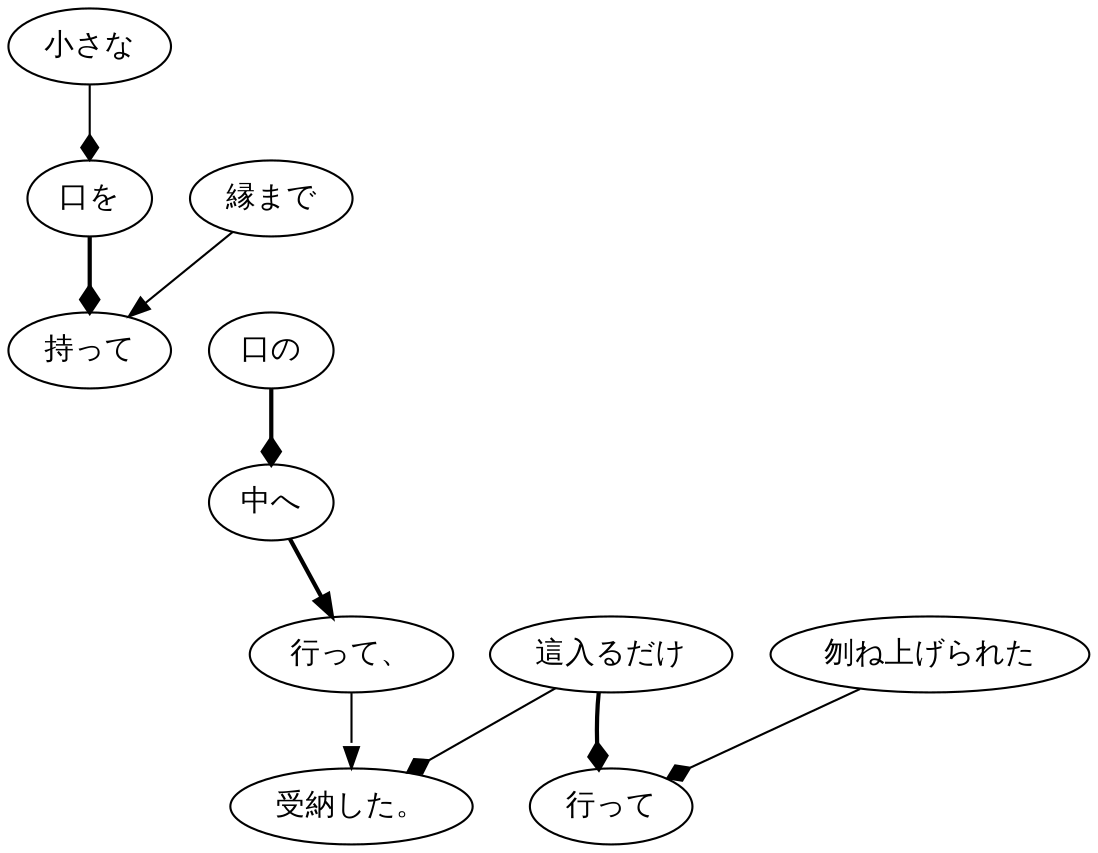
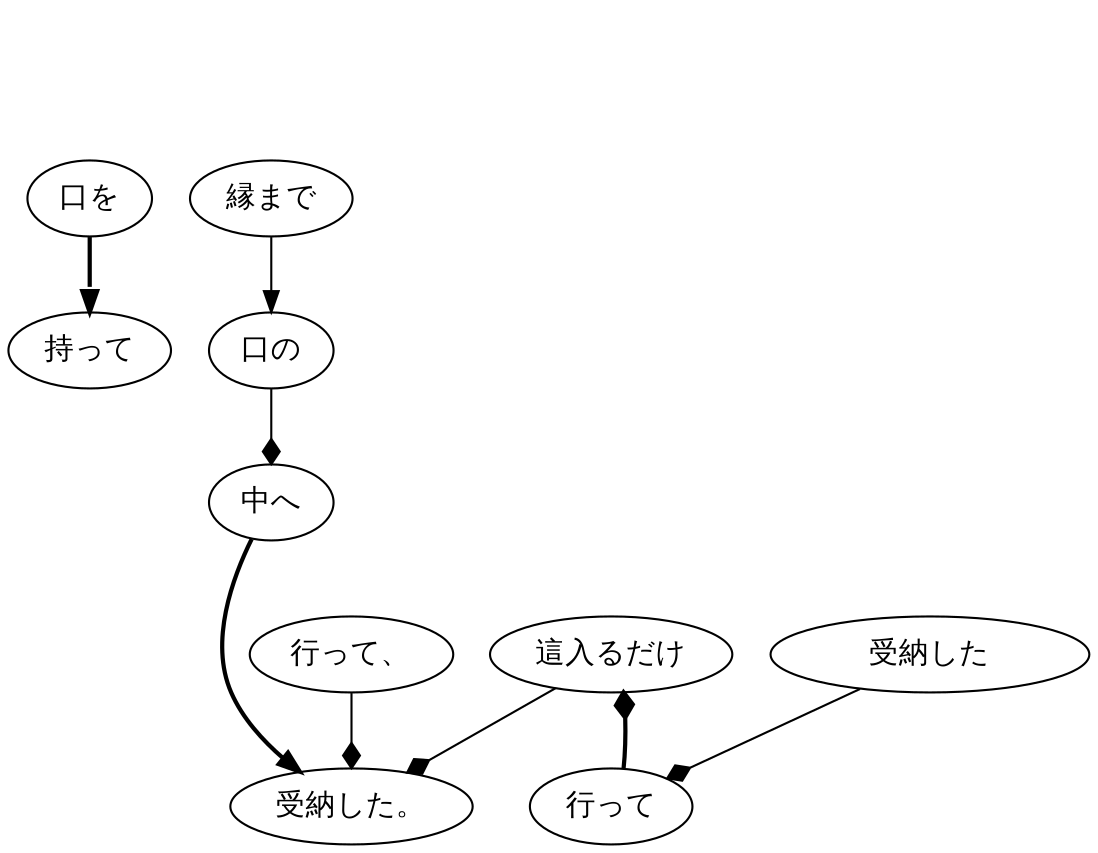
node "小さな": removed
edge "口を" -> "持って": arrowhead diamond -> normal
edge "縁まで" -> "持って": now "縁まで" -> "口の"
edge "口の" -> "中へ": style bold -> solid
edge "中へ" -> "行って、": now "中へ" -> "受納した。"
node "刎ね上げられた": label "刎ね上げられた" -> "受納した"
edge "行って、" -> "受納した。": arrowhead normal -> diamond
edge "這入るだけ" -> "行って": reversed
